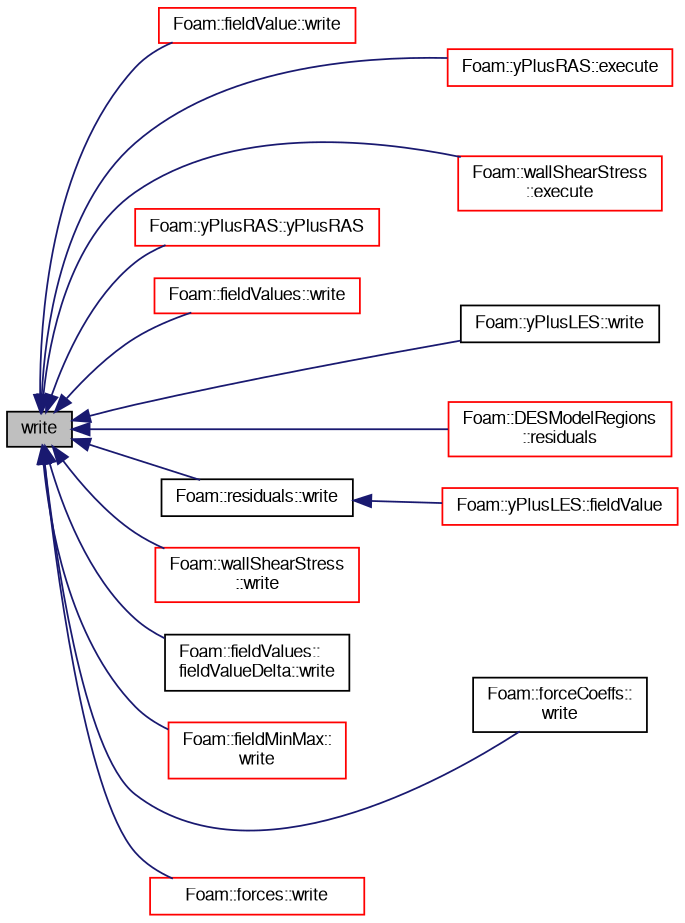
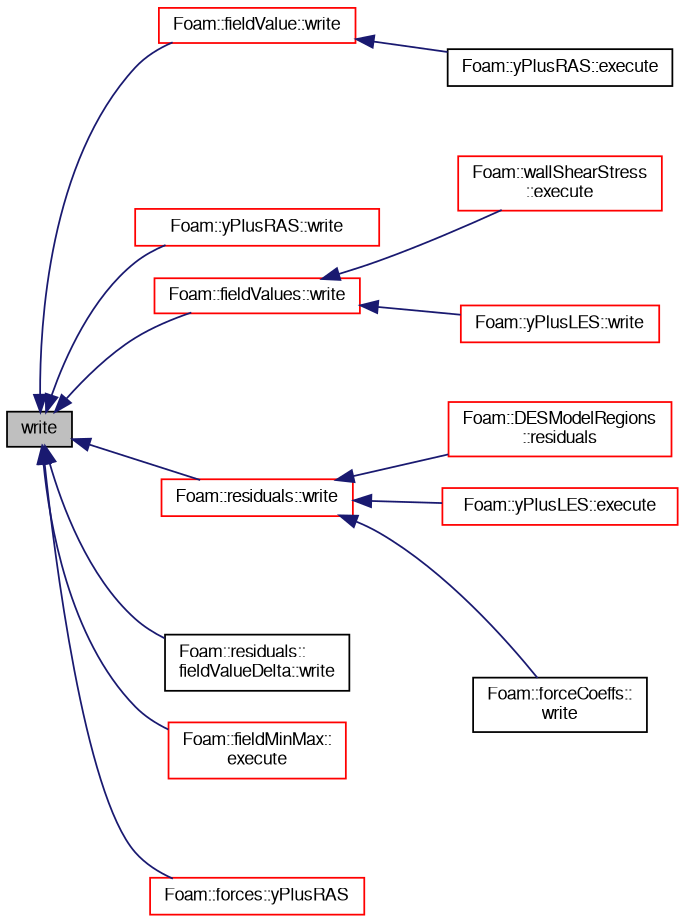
node "Foam::yPlusRAS::execute": color red -> black
edge "Foam::yPlusRAS::execute" -> "write": now "Foam::yPlusRAS::execute" -> "Foam::fieldValue::write"
edge "Foam::wallShearStress ::execute" -> "write": now "Foam::wallShearStress ::execute" -> "Foam::fieldValues::write"
node "Foam::yPlusRAS::yPlusRAS": label "Foam::yPlusRAS::yPlusRAS" -> "Foam::yPlusRAS::write"
node "Foam::yPlusLES::write": color black -> red
edge "Foam::yPlusLES::write" -> "write": now "Foam::yPlusLES::write" -> "Foam::fieldValues::write"
edge "Foam::DESModelRegions ::residuals" -> "write": now "Foam::DESModelRegions ::residuals" -> "Foam::residuals::write"
node "Foam::residuals::write": color black -> red
node "Foam::yPlusLES::fieldValue": label "Foam::yPlusLES::fieldValue" -> "Foam::yPlusLES::execute"
node "Foam::wallShearStress ::write": removed
node "Foam::fieldValues:: fieldValueDelta::write": label "Foam::fieldValues:: fieldValueDelta::write" -> "Foam::residuals:: fieldValueDelta::write"
node "Foam::fieldMinMax:: write": label "Foam::fieldMinMax:: write" -> "Foam::fieldMinMax:: execute"
edge "Foam::forceCoeffs:: write" -> "write": now "Foam::forceCoeffs:: write" -> "Foam::residuals::write"
node "Foam::forces::write": label "Foam::forces::write" -> "Foam::forces::yPlusRAS"
